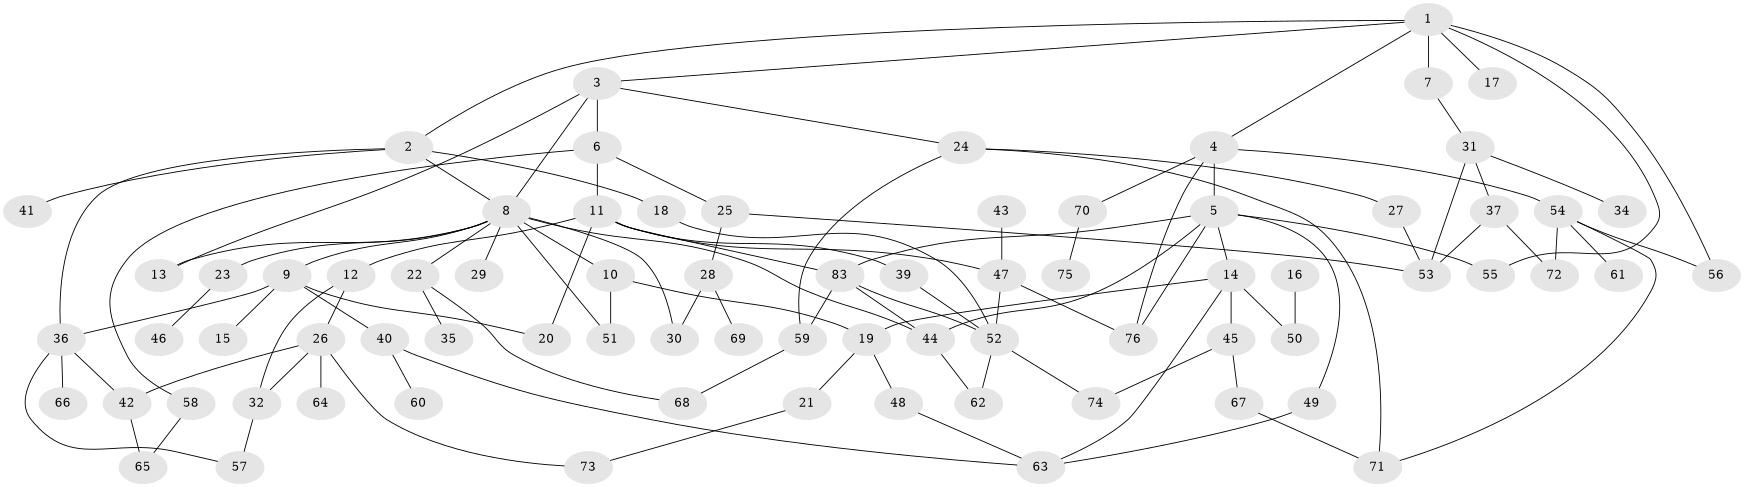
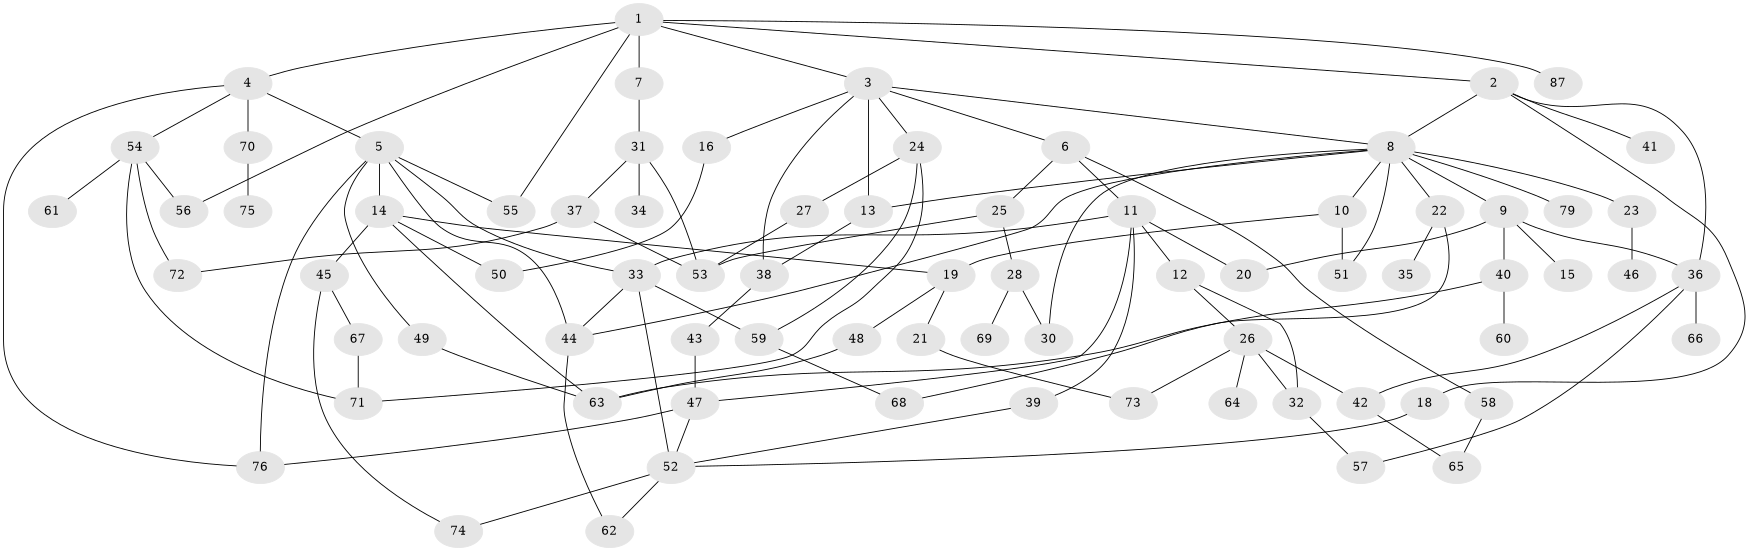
node "17": label "17" -> "87"
edge "3" -- "16": added
node "29": label "29" -> "79"
node "38": added
node "83": label "83" -> "33"
